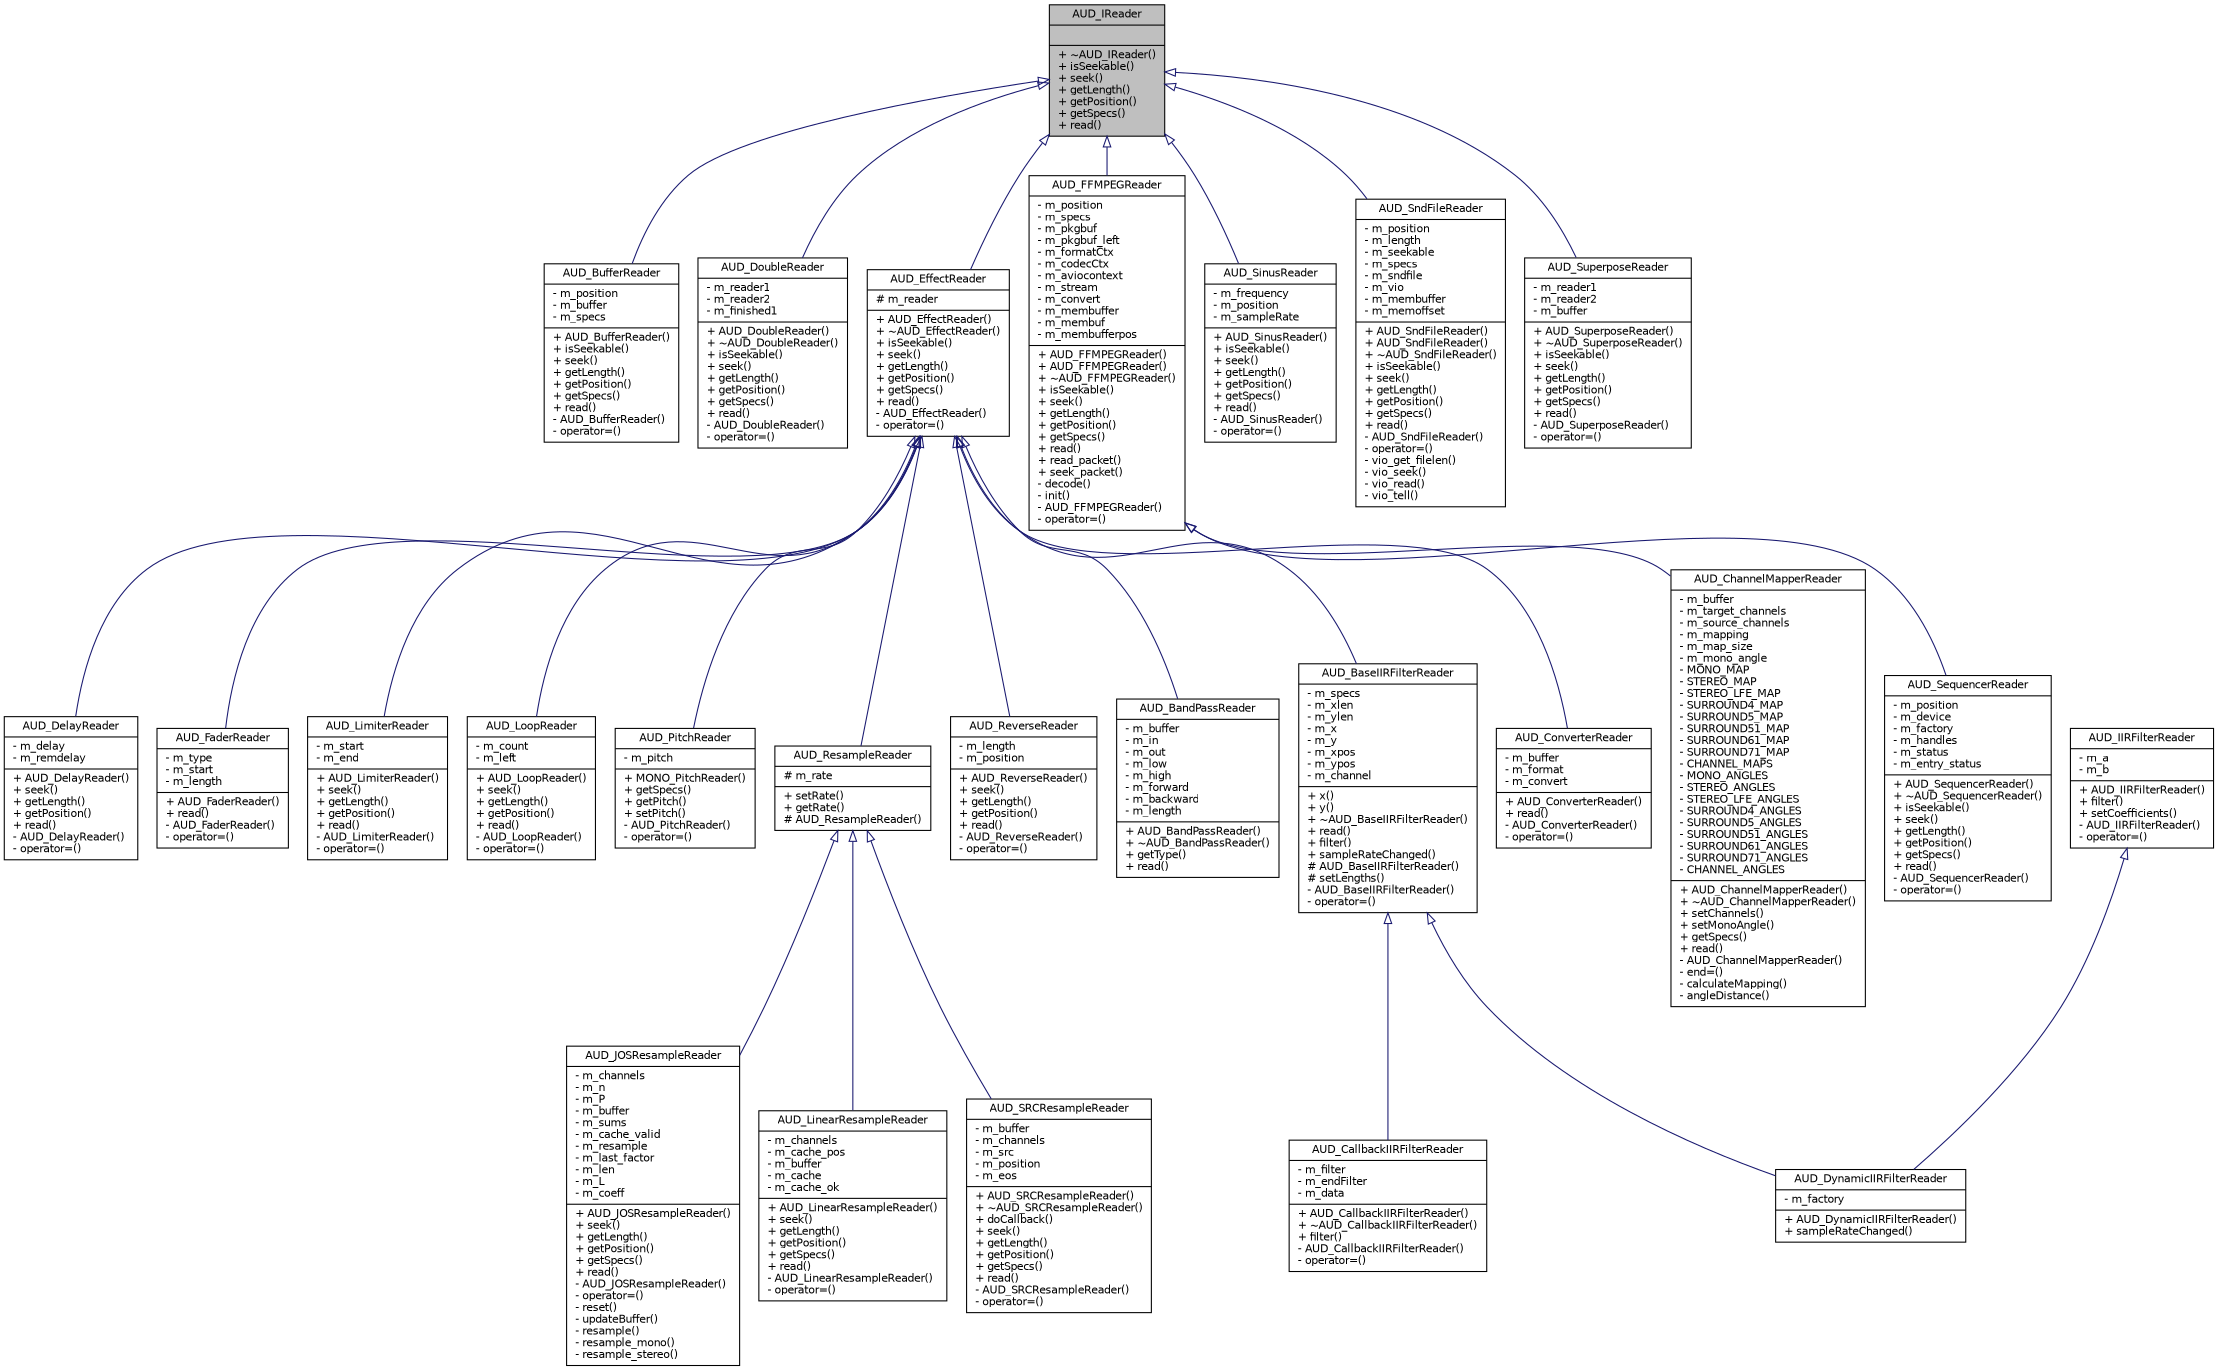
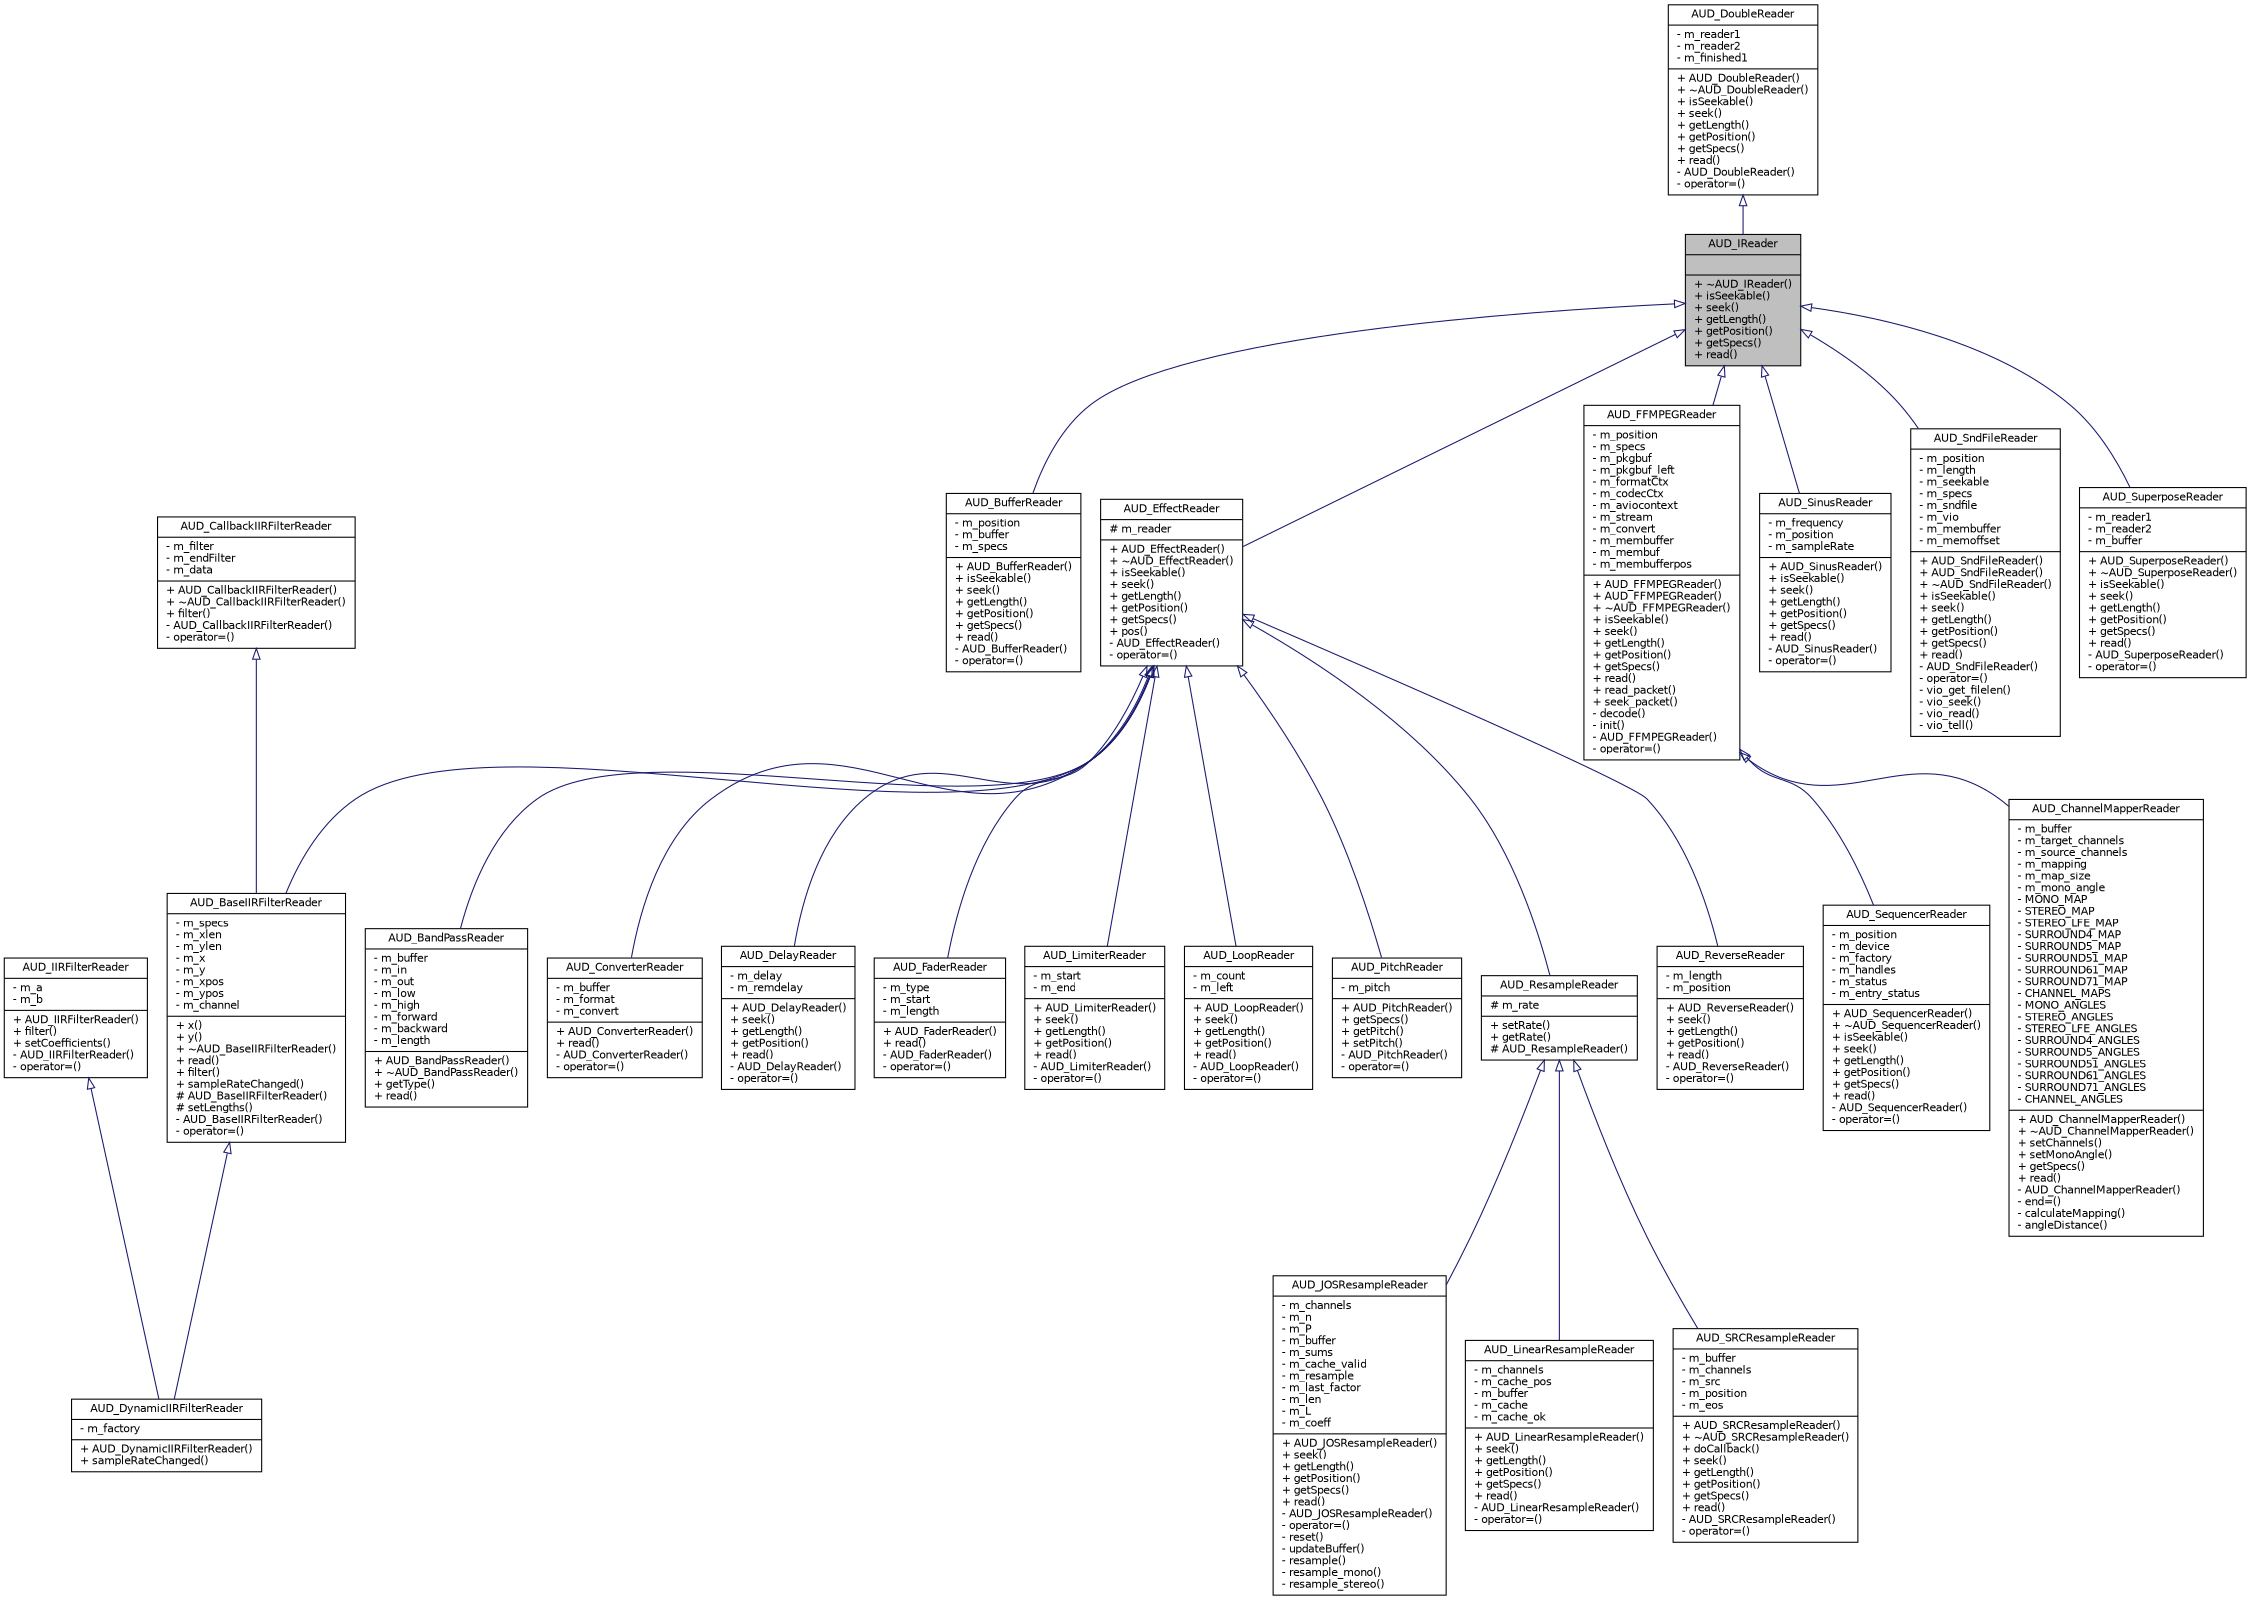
edge "AUD_DoubleReader" -> "AUD_IReader": reversed
node "AUD_EffectReader": text "+ read()" -> "+ pos()"
node "AUD_PitchReader": text "+ MONO_PitchReader()" -> "+ AUD_PitchReader()"
edge "AUD_CallbackIIRFilterReader" -> "AUD_BaseIIRFilterReader": reversed
